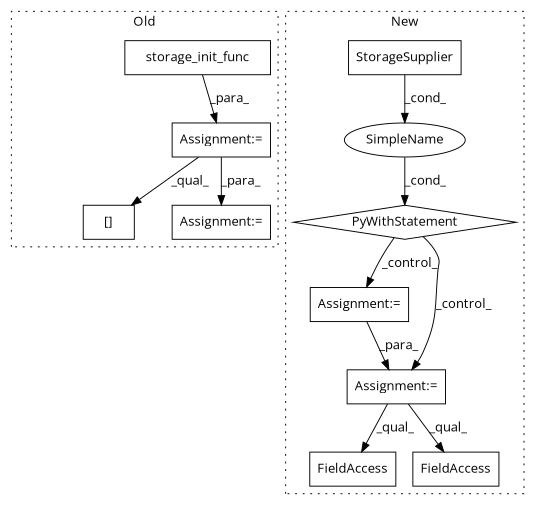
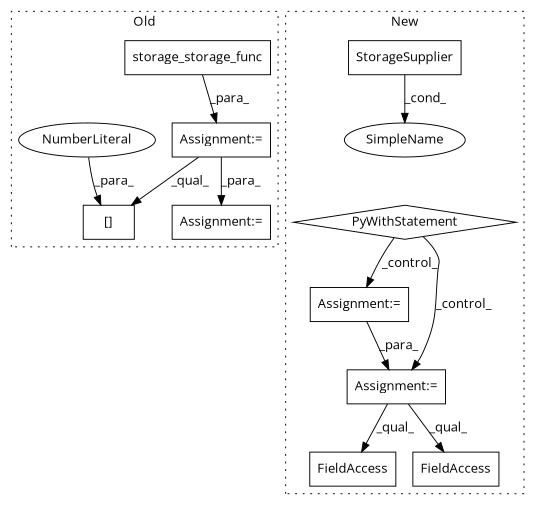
node "storage_init_func": label "storage_init_func" -> "storage_storage_func"
node "NumberLiteral": added
edge "SimpleName" -> "PyWithStatement": removed, label "_cond_"
